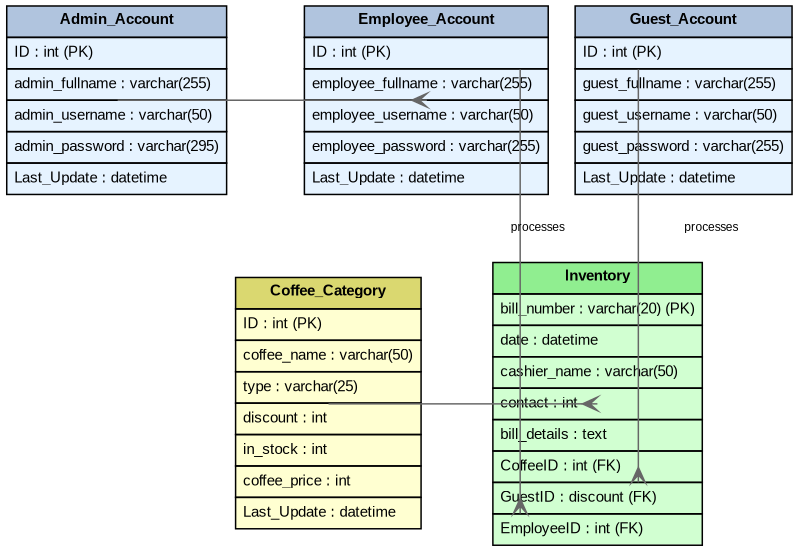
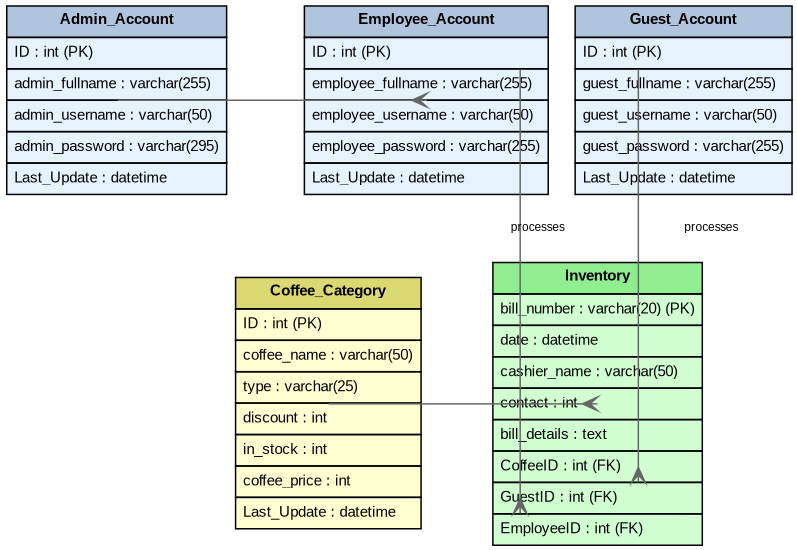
node "Inventory": text "GuestID : discount (FK)" -> "GuestID : int (FK)"
